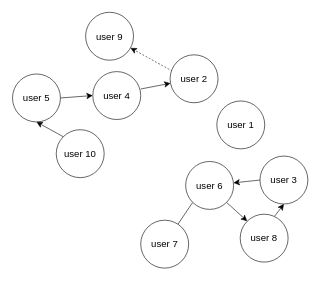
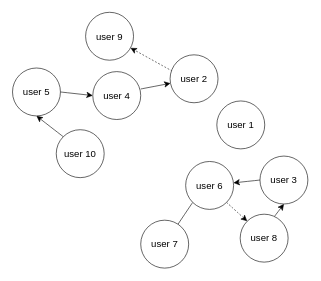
node "user 5": moved (36, 98) -> (36, 92)
edge "user 6" -> "user 8": style solid -> dashed
